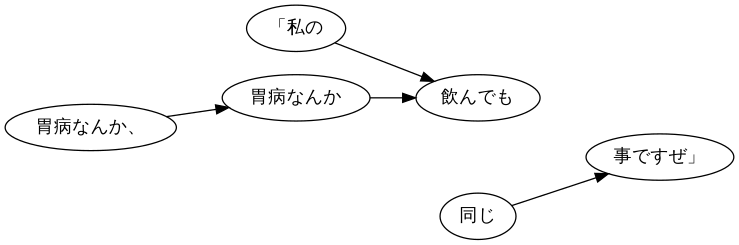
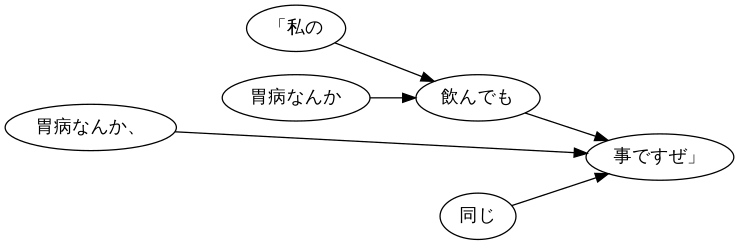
edge "胃病なんか、" -> "胃病なんか": now "胃病なんか、" -> "事ですぜ」"
edge "飲んでも" -> "事ですぜ」": added
